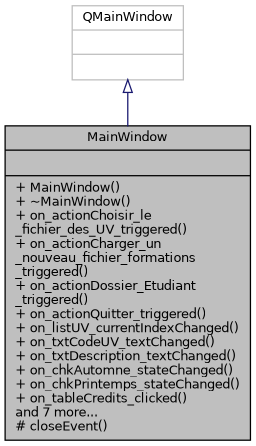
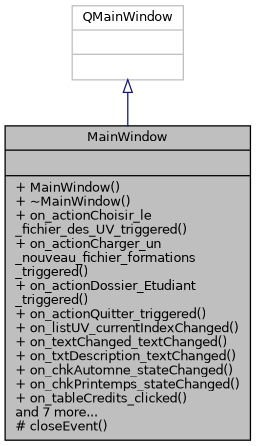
node "MainWindow": text "+ on_txtCodeUV_textChanged()" -> "+ on_textChanged_textChanged()"
